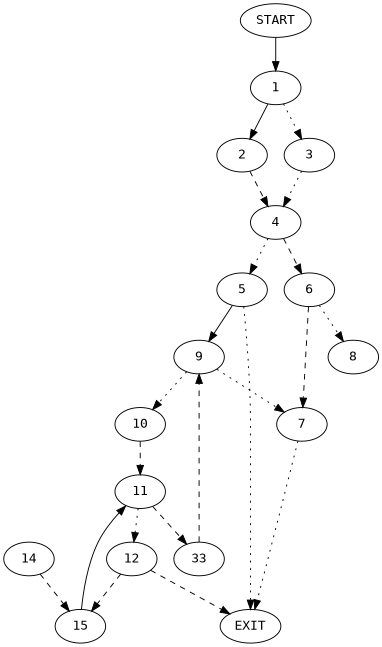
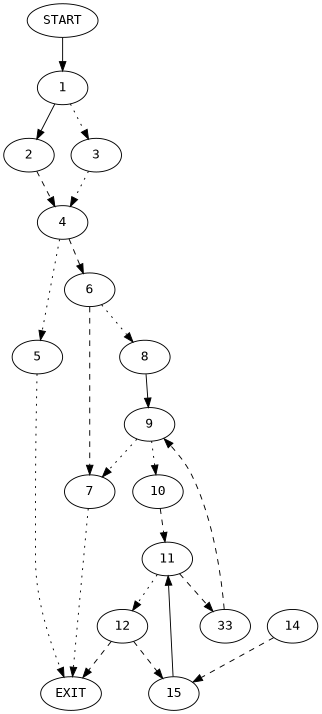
edge "5" -> "9": now "8" -> "9"
